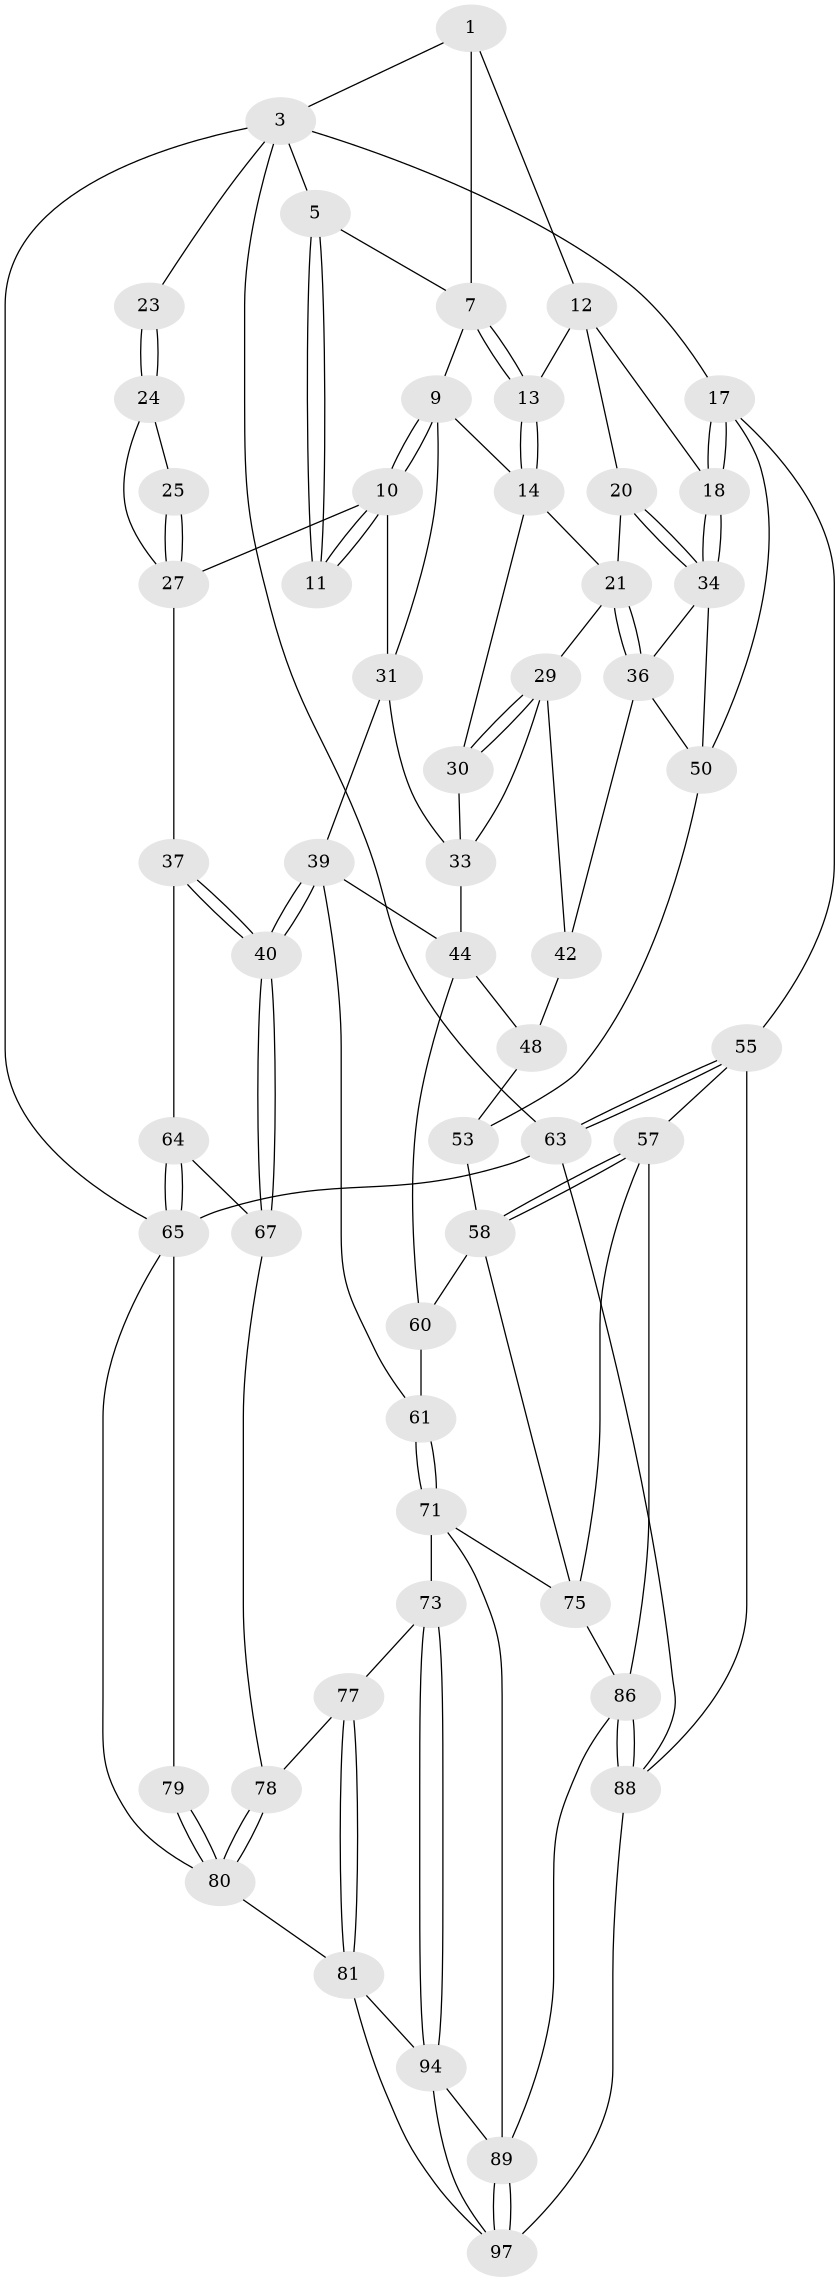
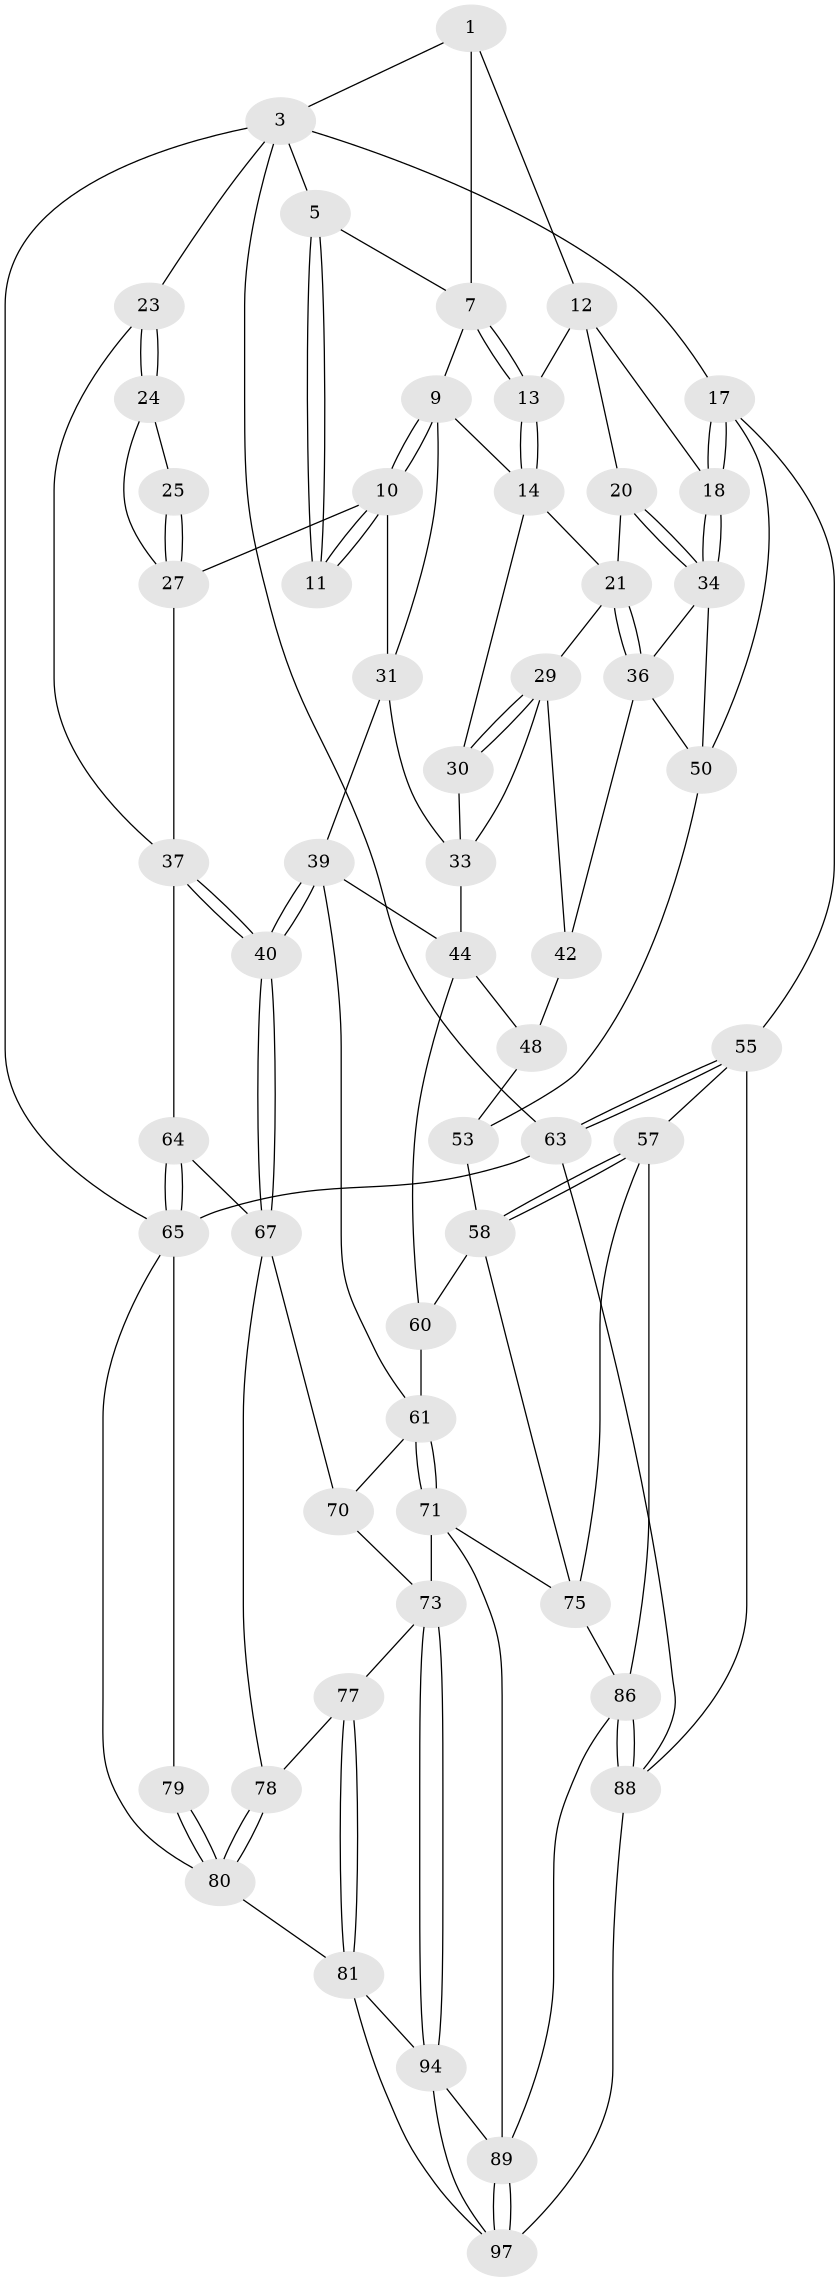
edge "23" -- "37": added
node "70": added
